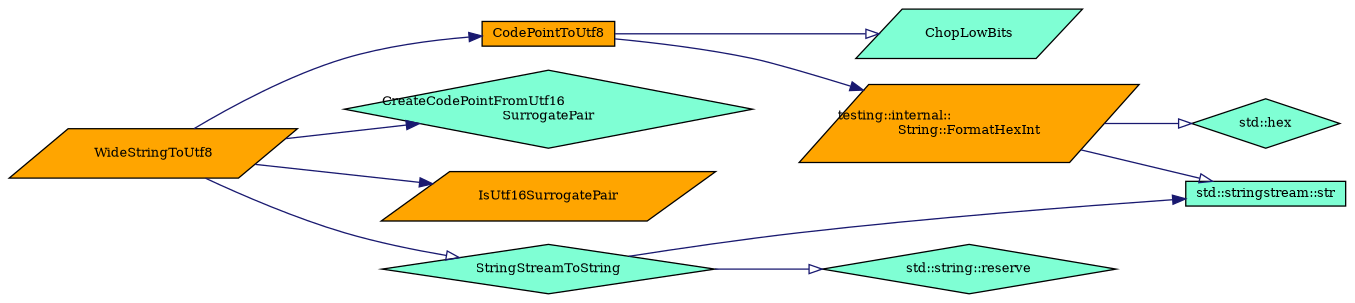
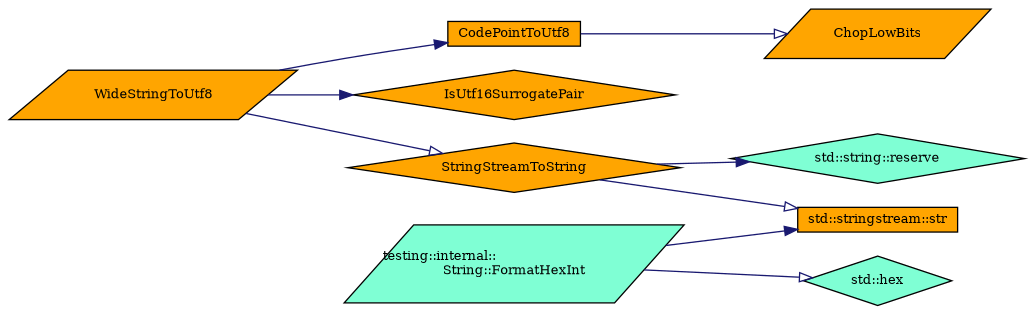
node "ChopLowBits": fillcolor aquamarine -> orange
edge "CodePointToUtf8" -> "testing::internal:: String::FormatHexInt": removed
node "CreateCodePointFromUtf16 SurrogatePair": removed
node "testing::internal:: String::FormatHexInt": fillcolor orange -> aquamarine
edge "testing::internal:: String::FormatHexInt" -> "std::stringstream::str": arrowhead onormal -> normal
node "std::stringstream::str": fillcolor aquamarine -> orange
node "IsUtf16SurrogatePair": shape parallelogram -> diamond
edge "StringStreamToString" -> "std::stringstream::str": arrowhead normal -> onormal
node "StringStreamToString": fillcolor aquamarine -> orange
edge "StringStreamToString" -> "std::string::reserve": arrowhead onormal -> normal
